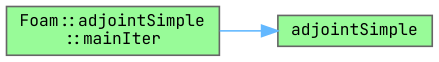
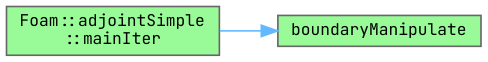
node "adjointSimple": label "adjointSimple" -> "boundaryManipulate"
